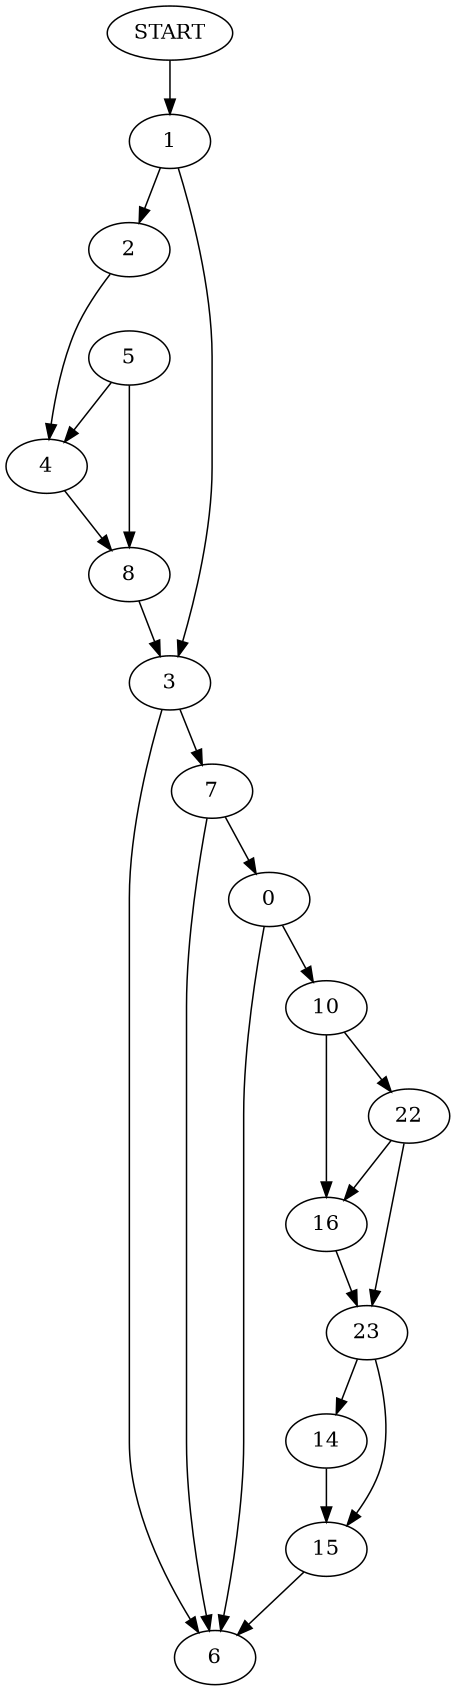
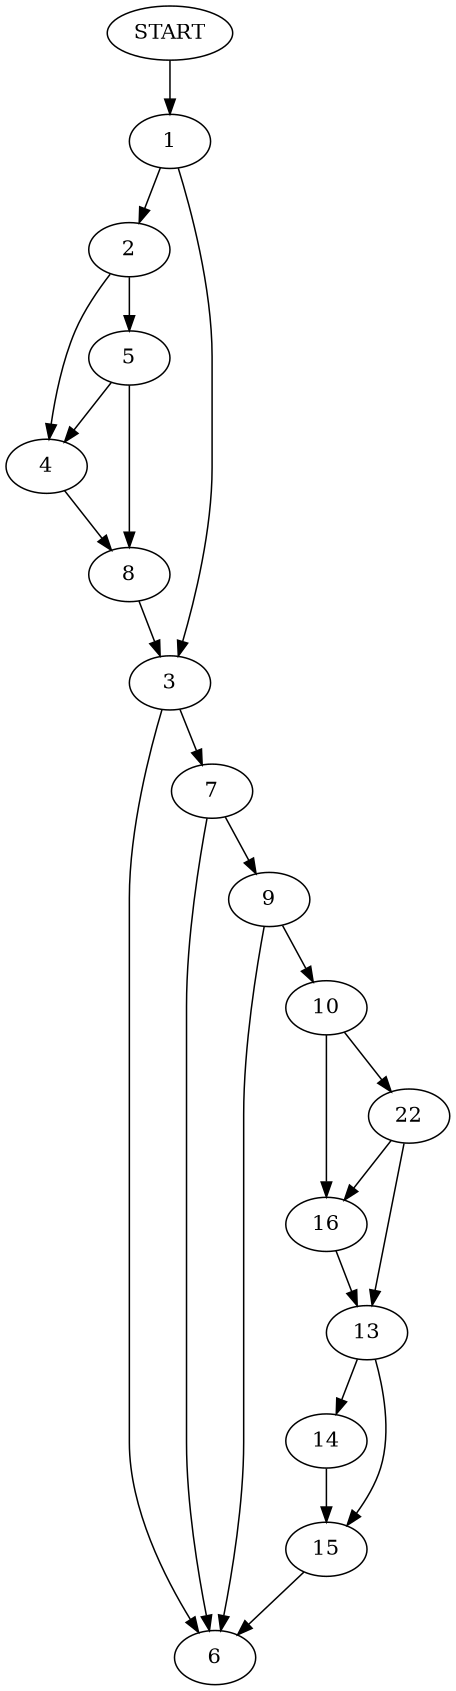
edge "2" -> "5": added
node "0": label "0" -> "9"
node "23": label "23" -> "13"
